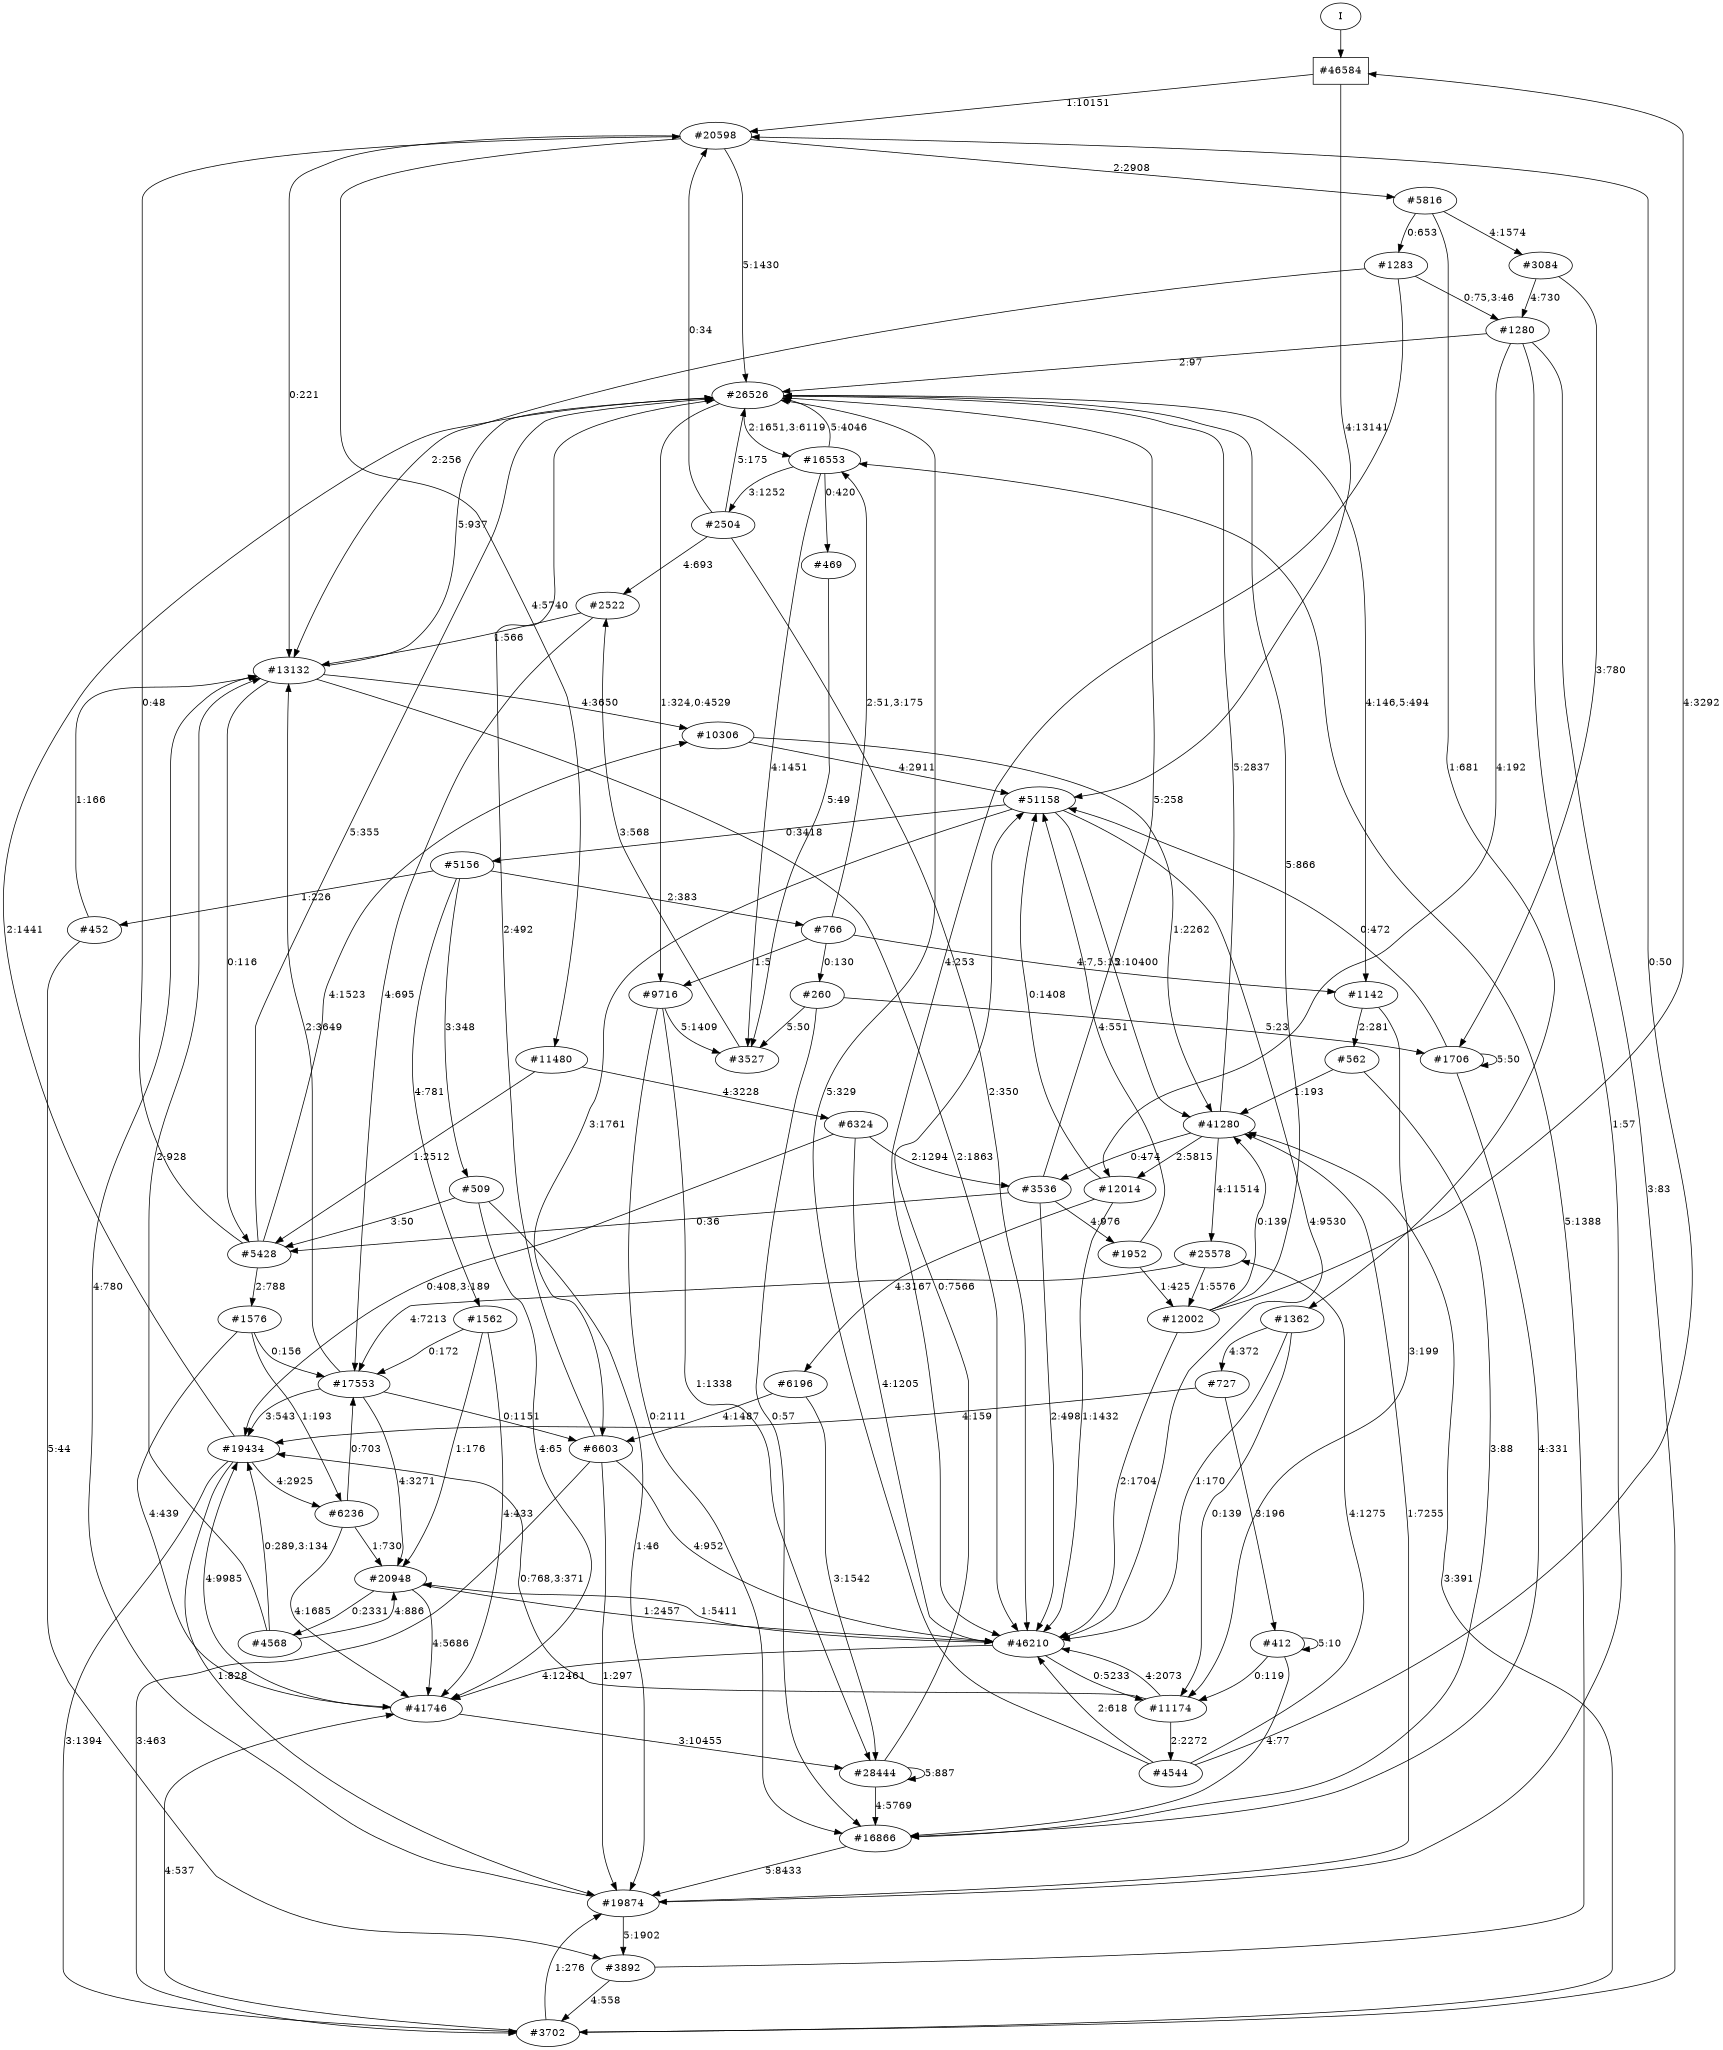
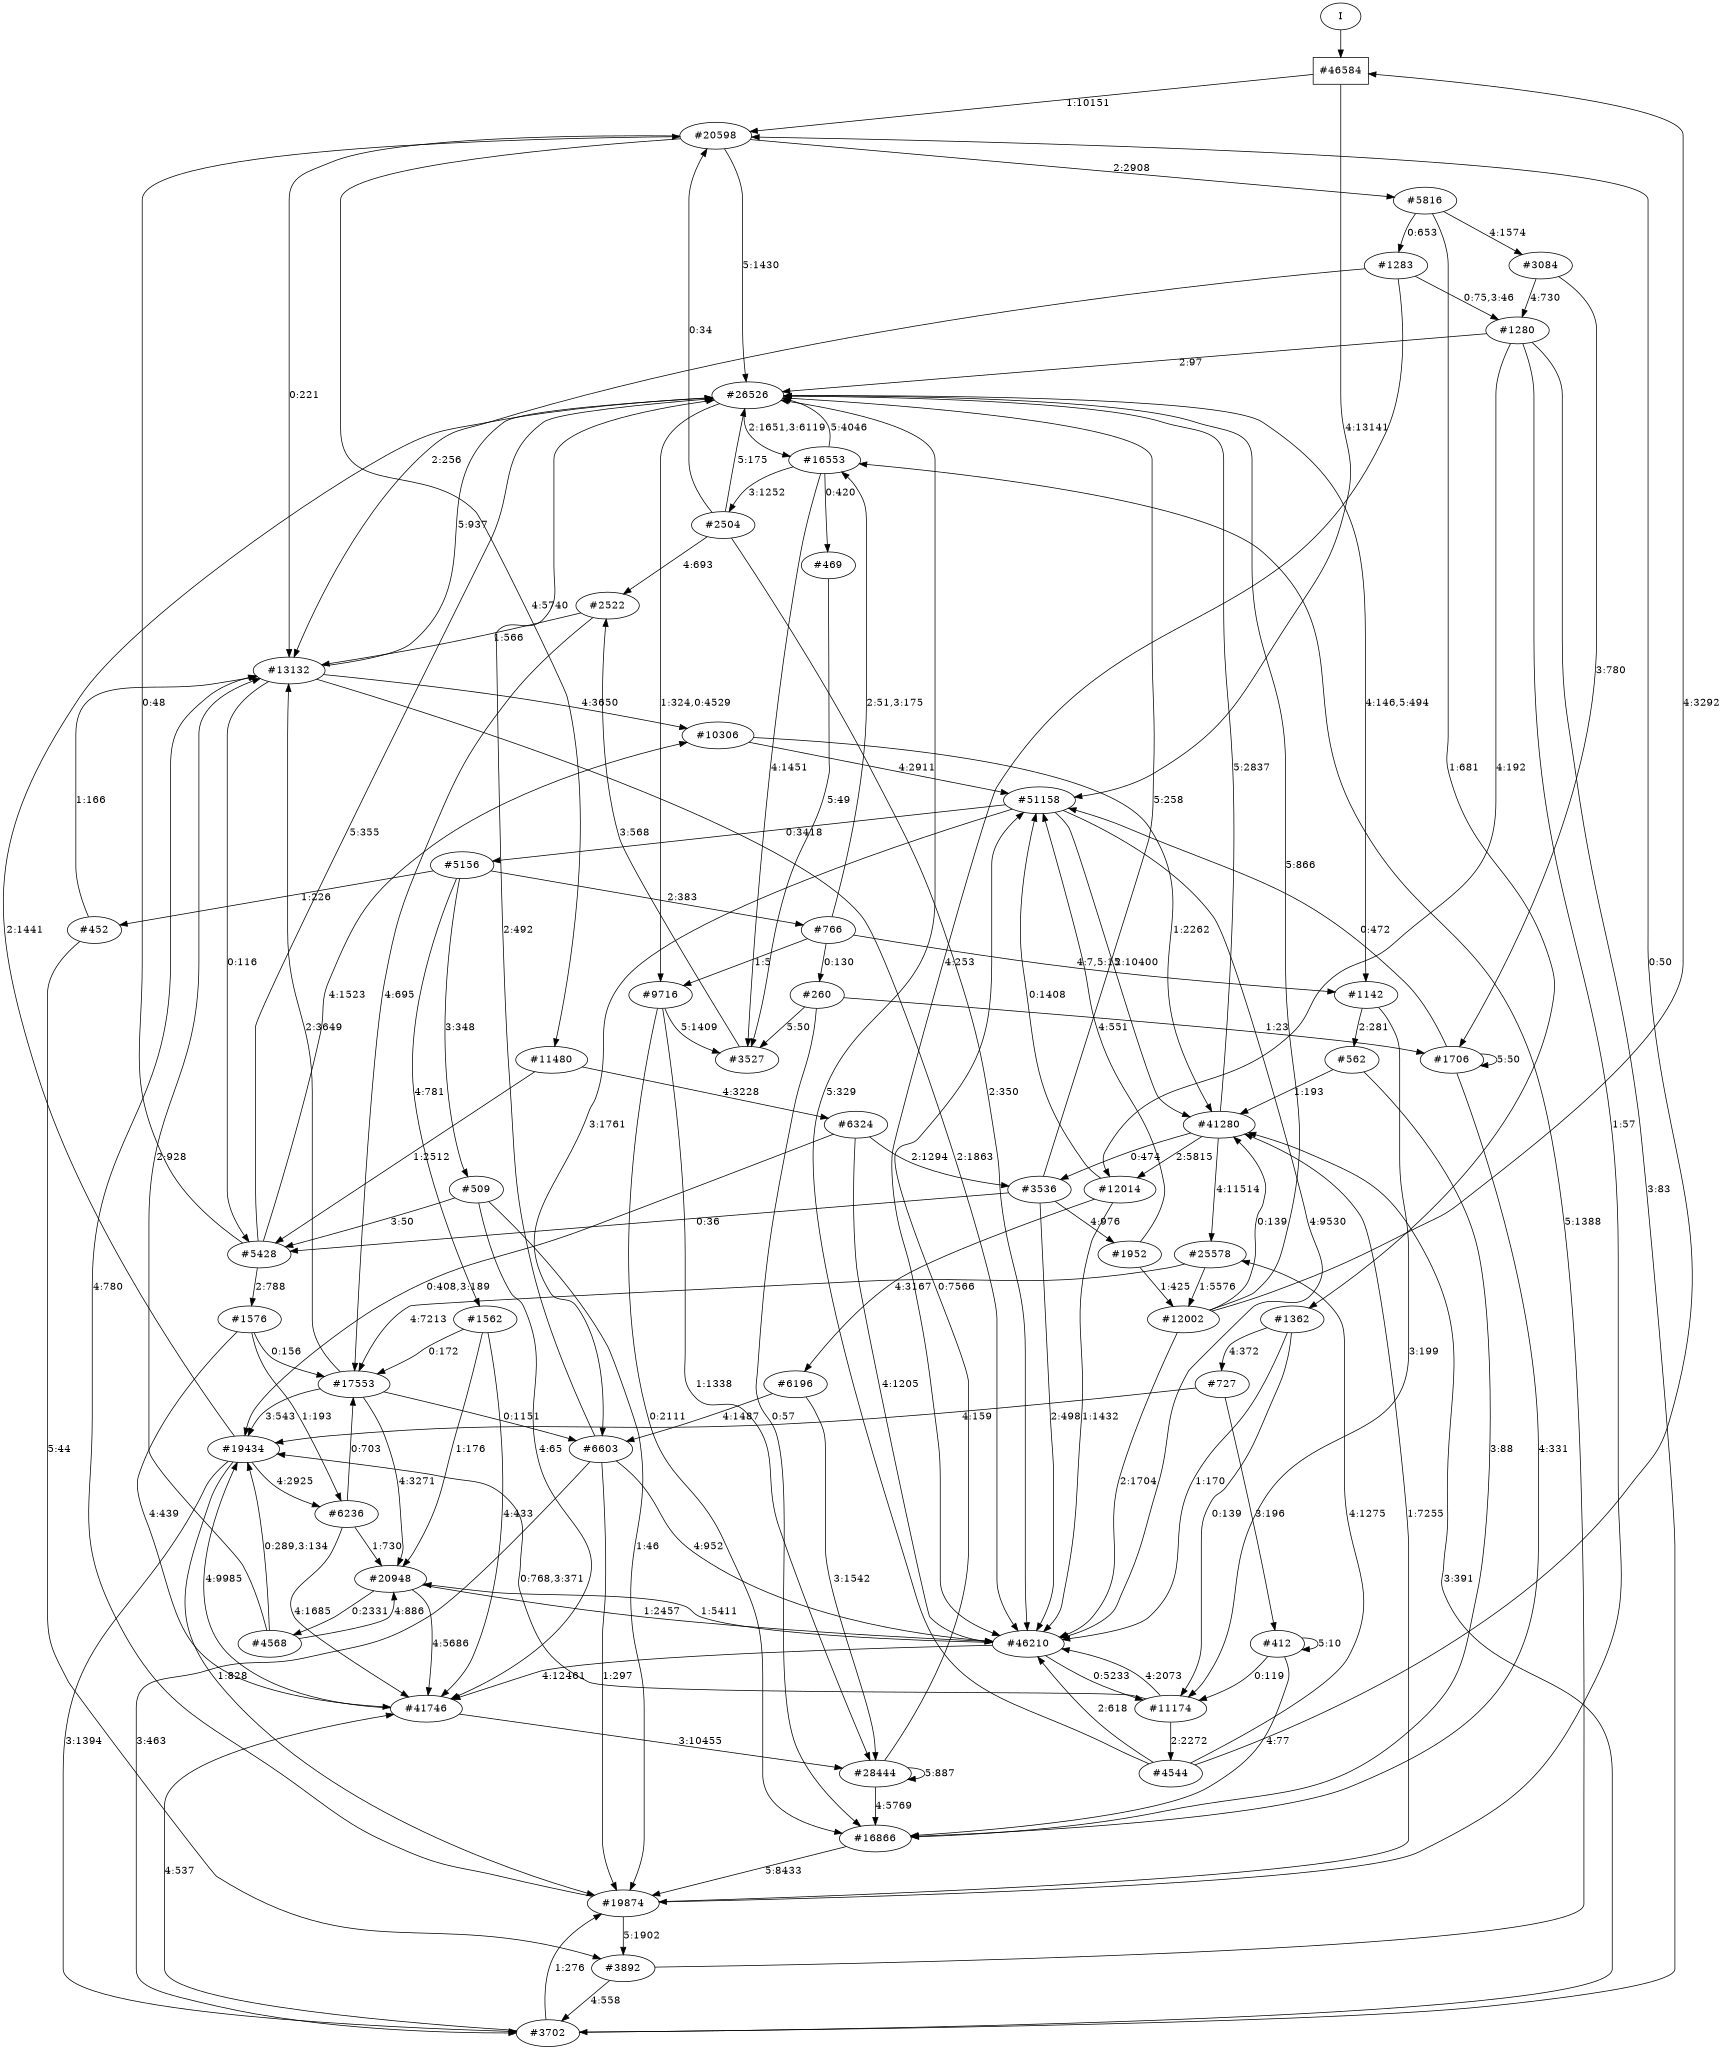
edge "#260" -> "#1706": label "5:23" -> "1:23"
